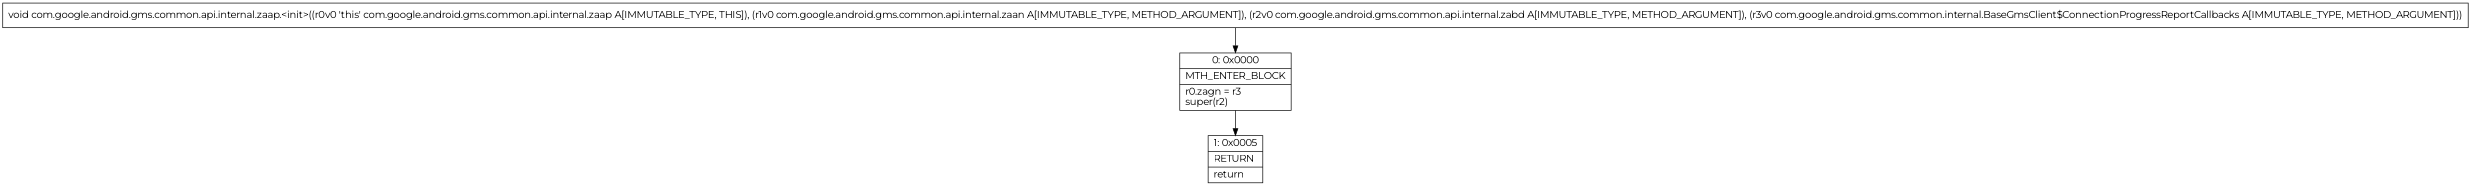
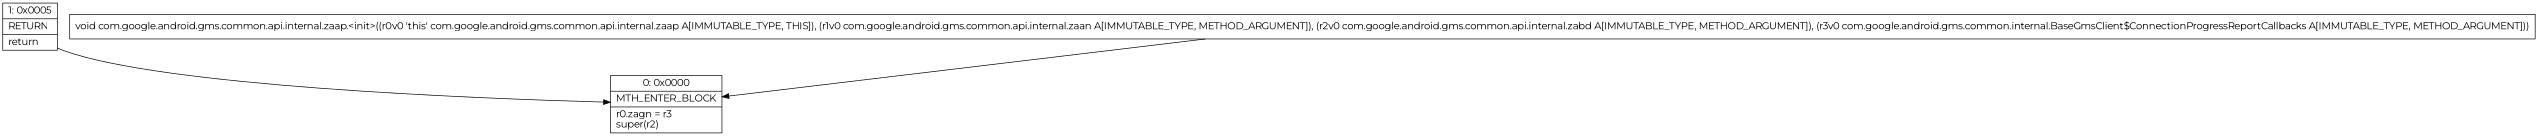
edge "0: 0x0000" -> "1: 0x0005": reversed
